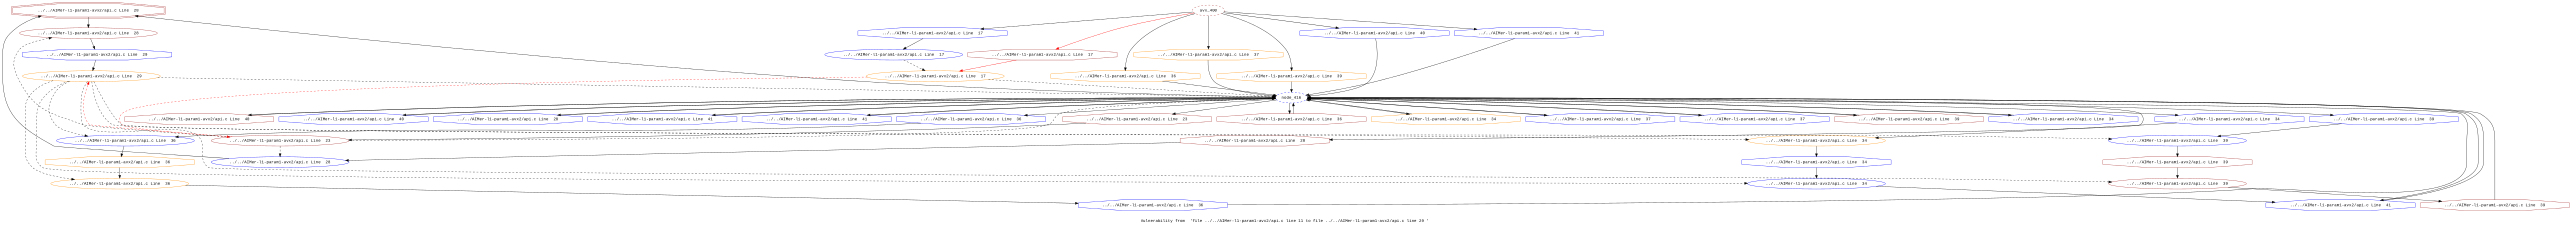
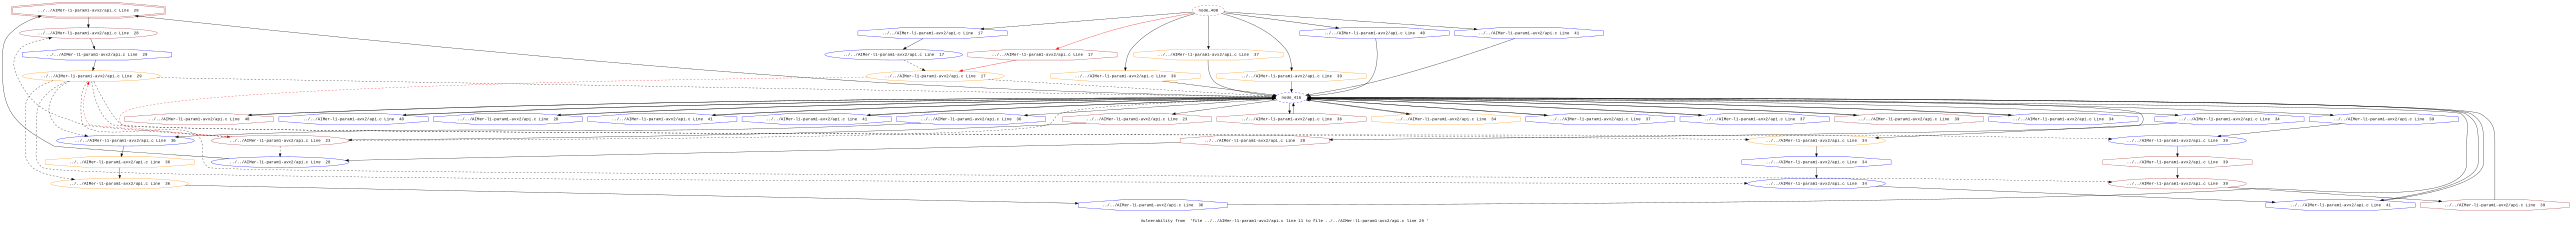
node "avx_400": label "avx_400" -> "node_400"
